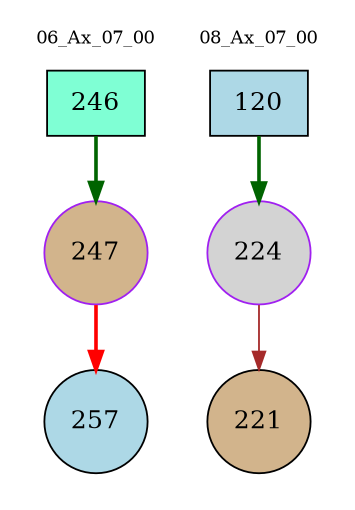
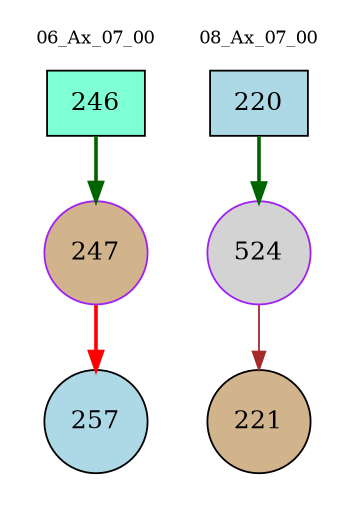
node "120": label "120" -> "220"
node "224": label "224" -> "524"
